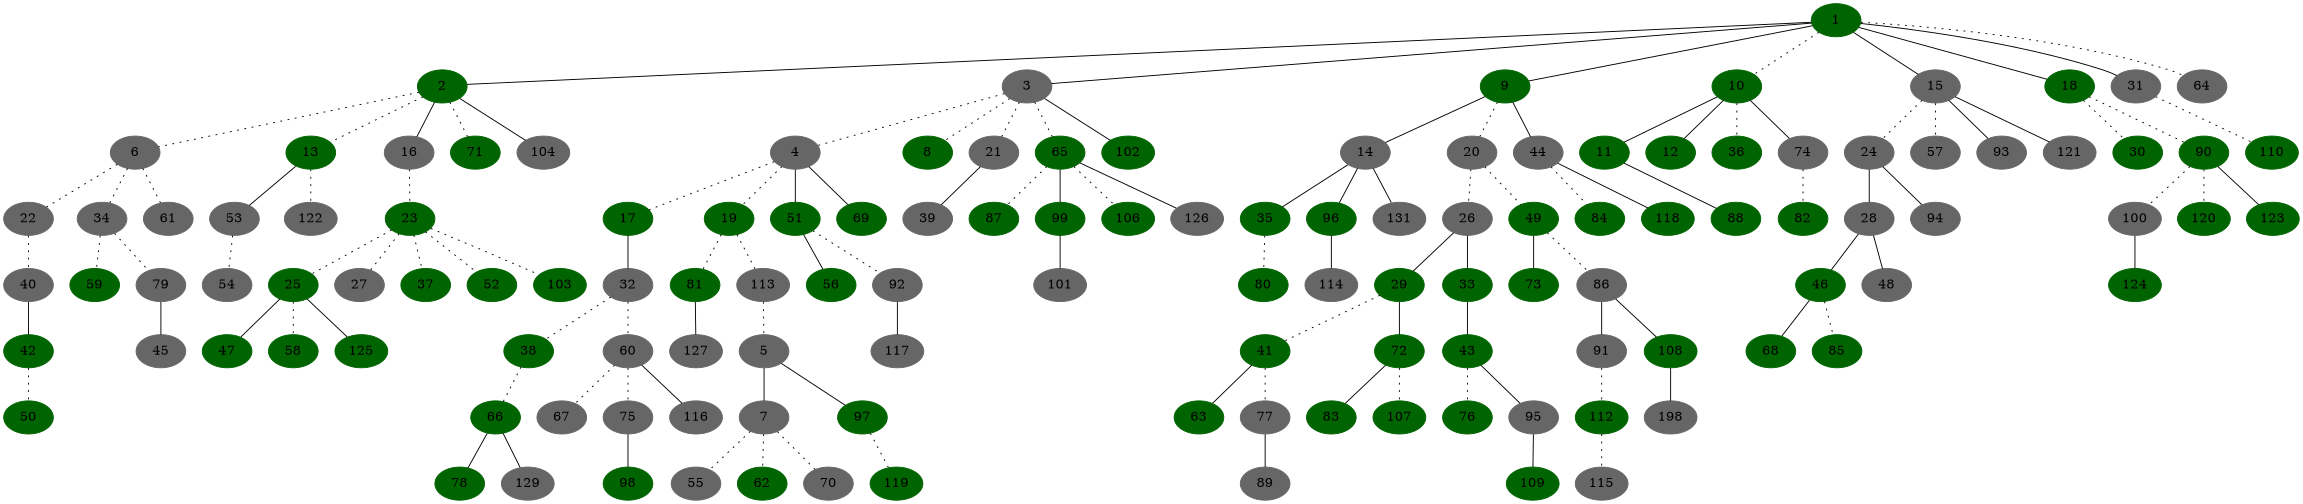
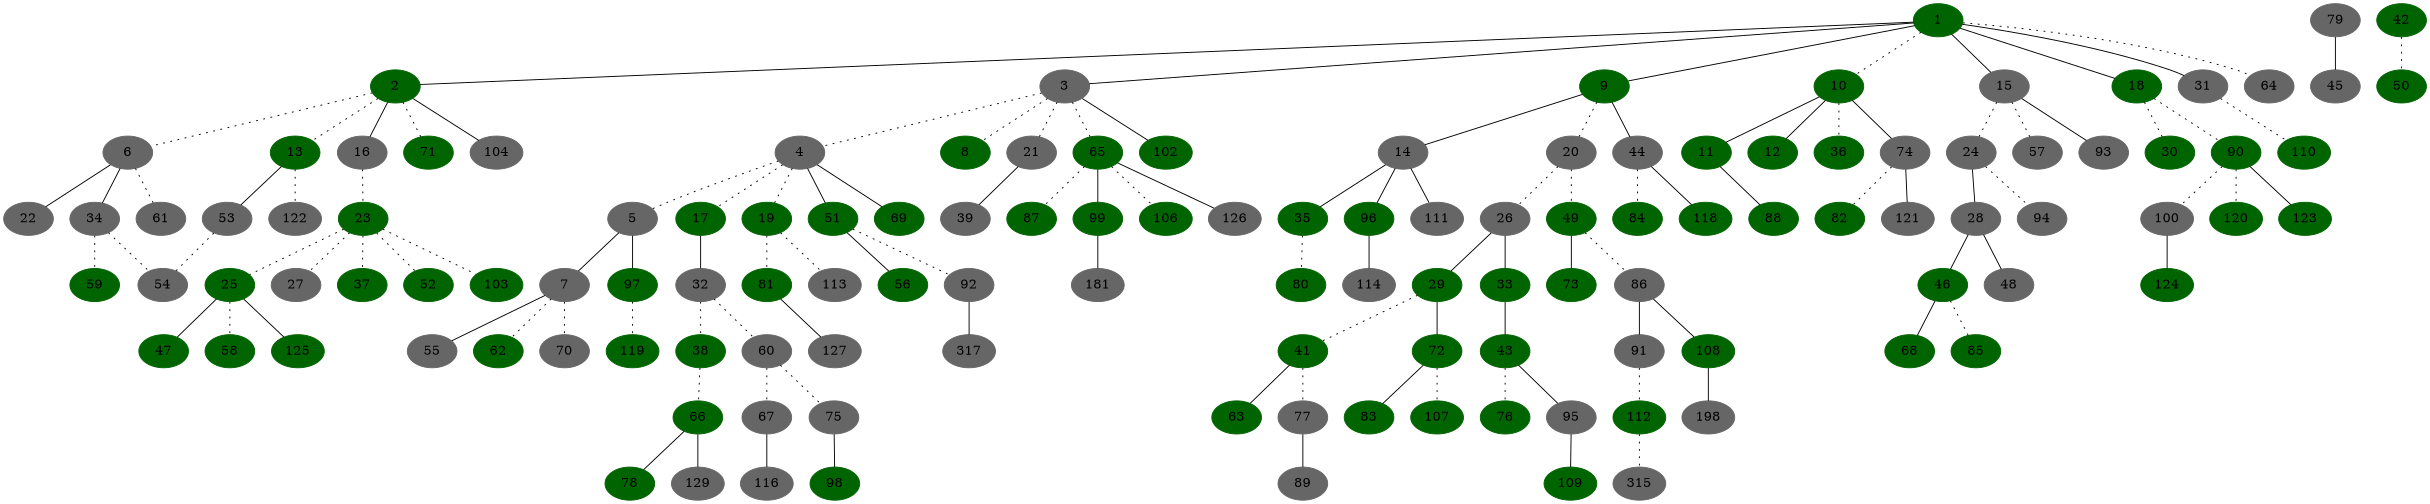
edge "15" -- "121": now "74" -- "121"
edge "6" -- "22": style dotted -> solid
edge "6" -- "34": style dotted -> solid
edge "24" -- "94": style solid -> dotted
node "131": label "131" -> "111"
edge "34" -- "79": now "34" -- "54"
node "40": removed
node "101": label "101" -> "181"
edge "113" -- "5": now "4" -- "5"
node "117": label "117" -> "317"
edge "60" -- "116": now "67" -- "116"
edge "7" -- "55": style dotted -> solid
node "115": label "115" -> "315"
